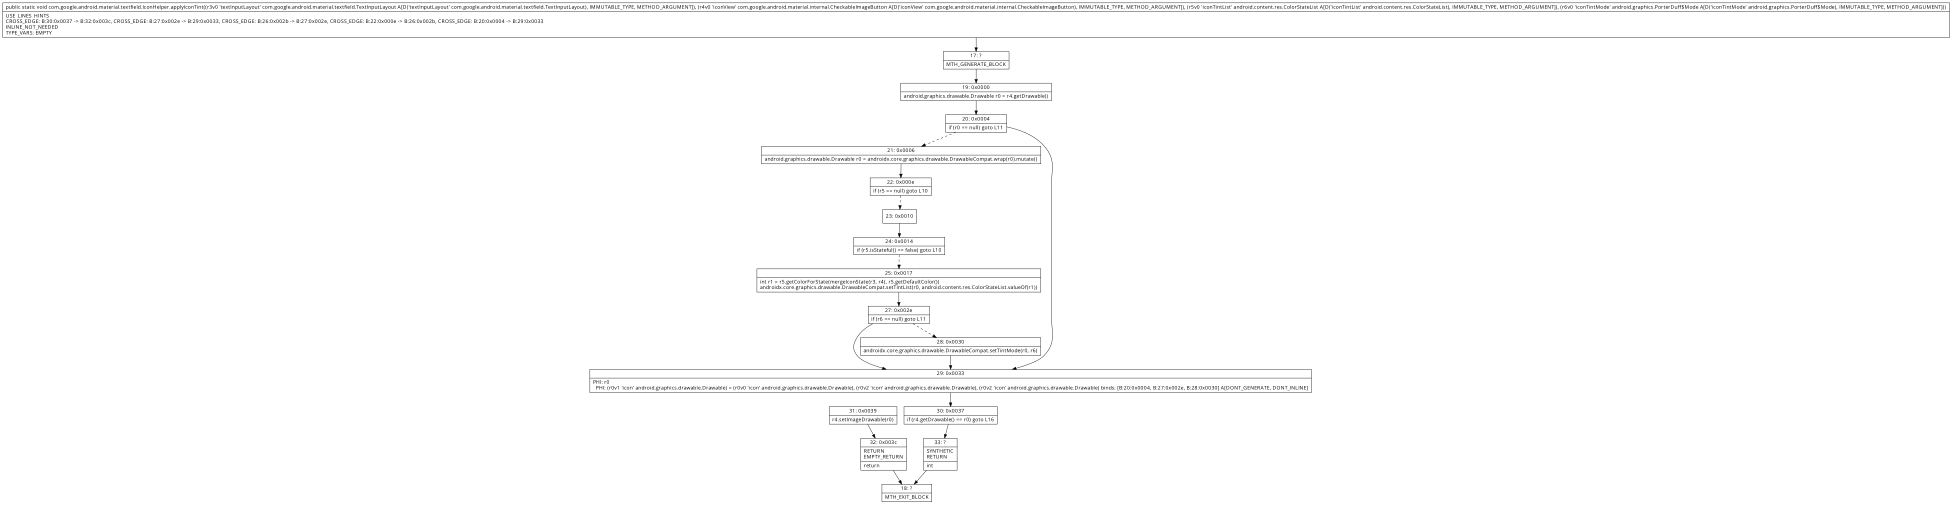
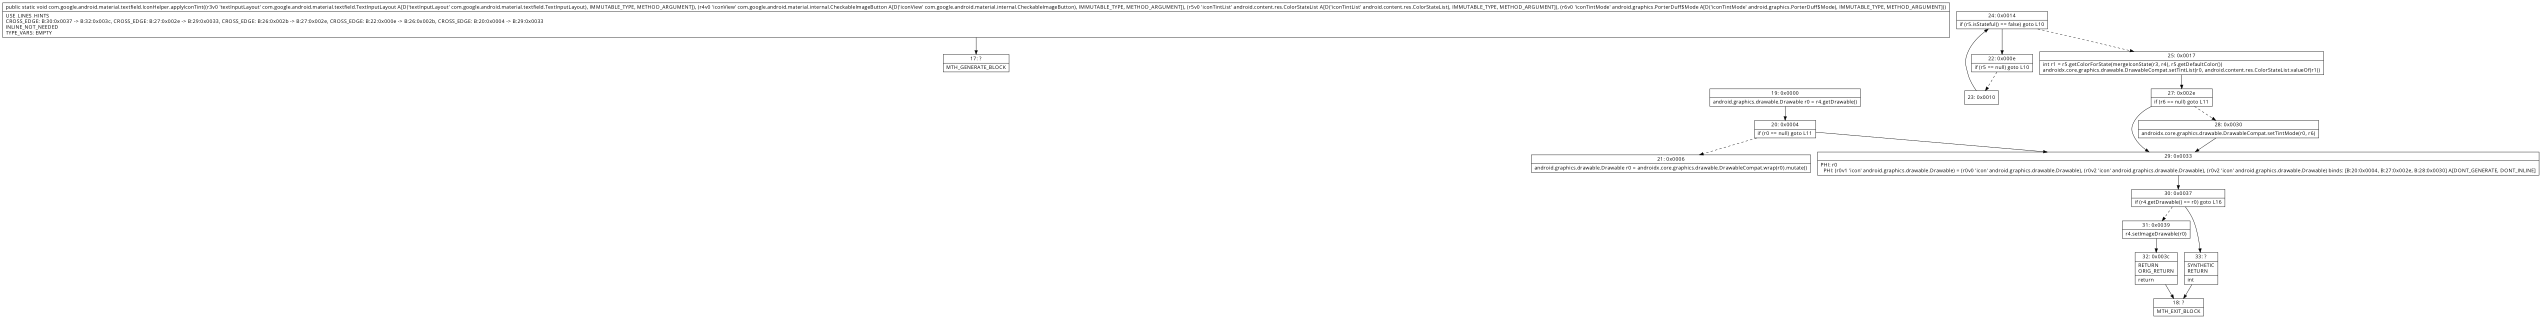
edge "17: ?" -> "19: 0x0000": removed
edge "21: 0x0006" -> "22: 0x000e": now "24: 0x0014" -> "22: 0x000e"
edge "30: 0x0037" -> "31: 0x0039": added
node "32: 0x003c": text "EMPTY_RETURN" -> "ORIG_RETURN"
